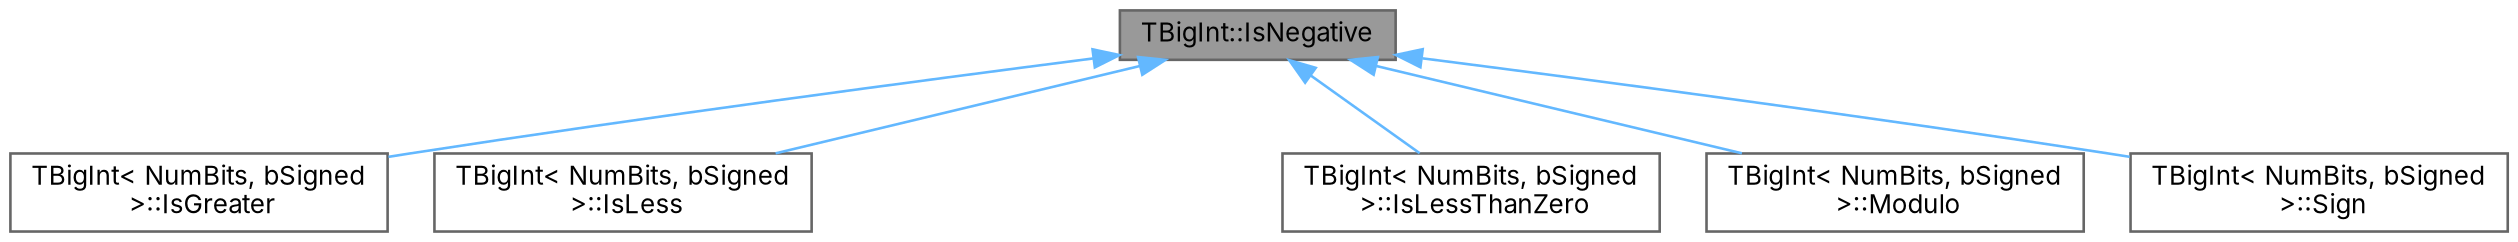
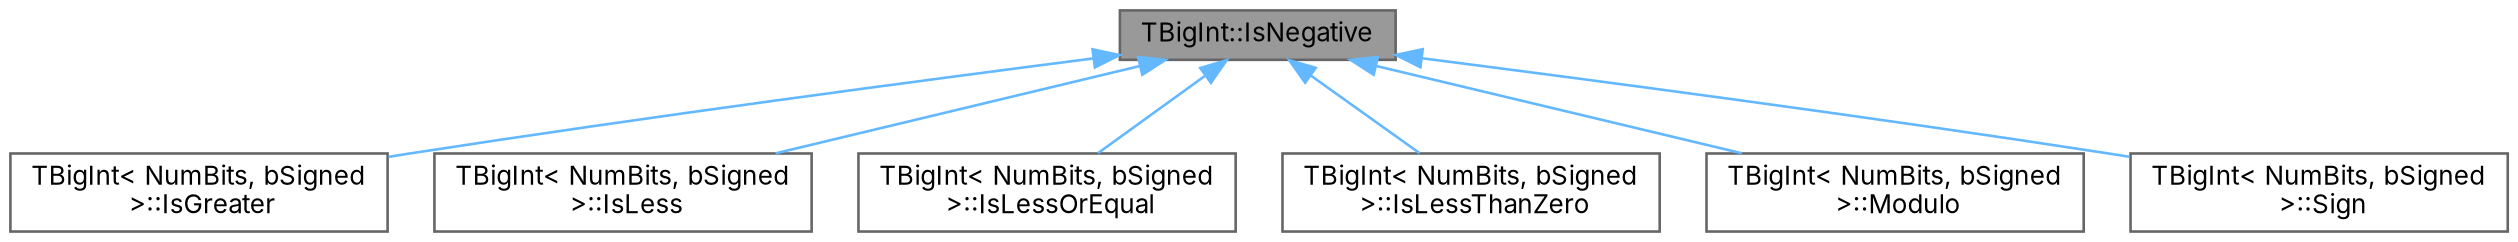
node "TBigInt< NumBits, bSigned >::IsLessOrEqual": added
